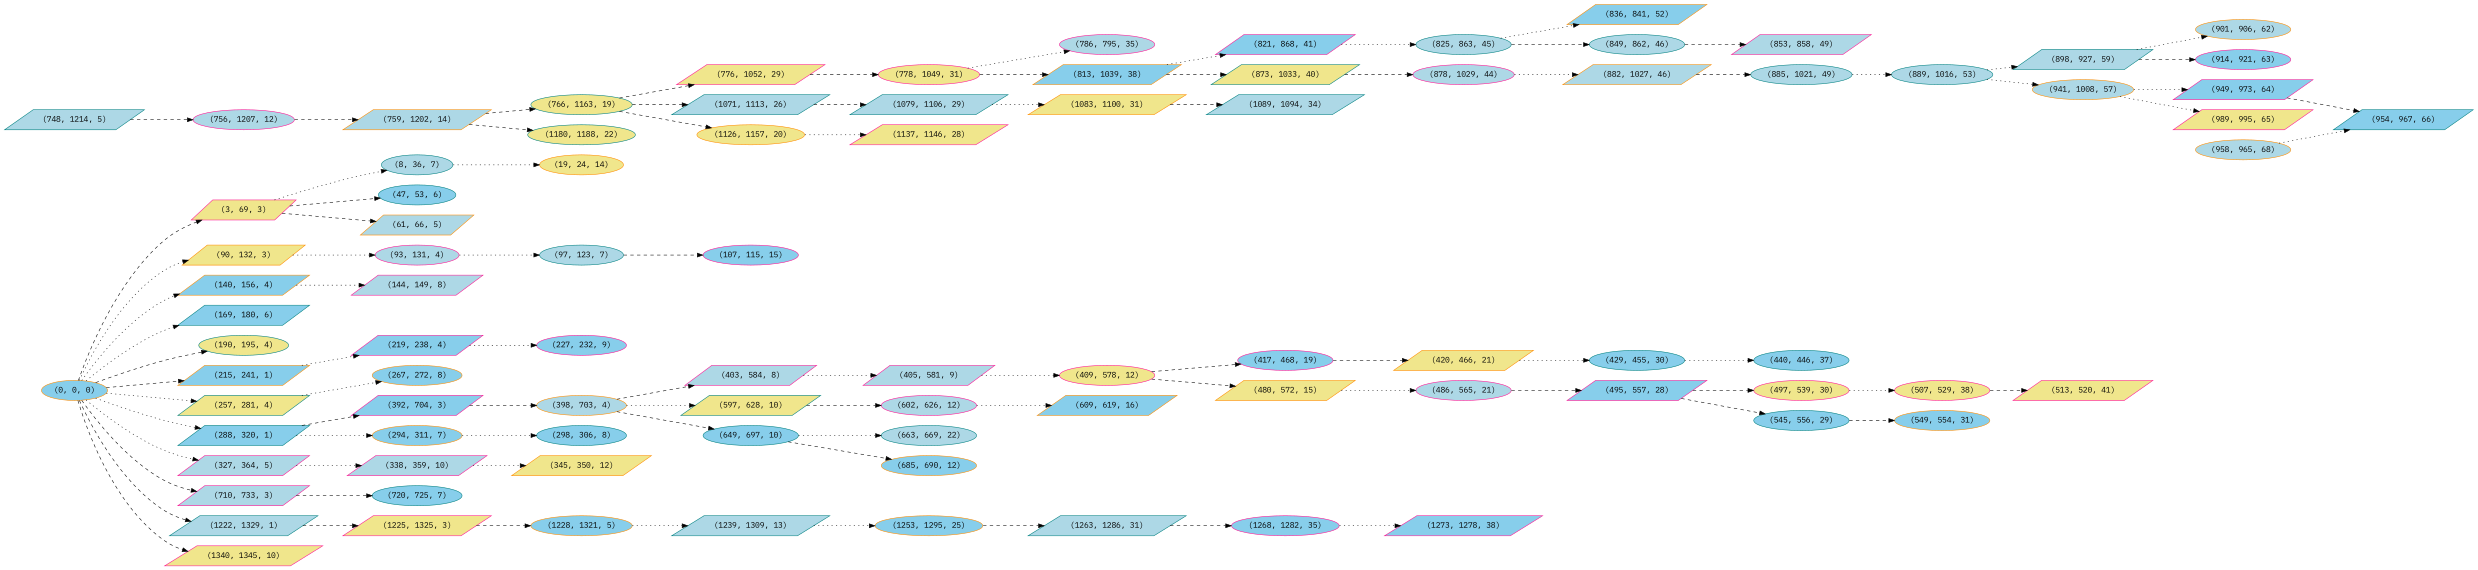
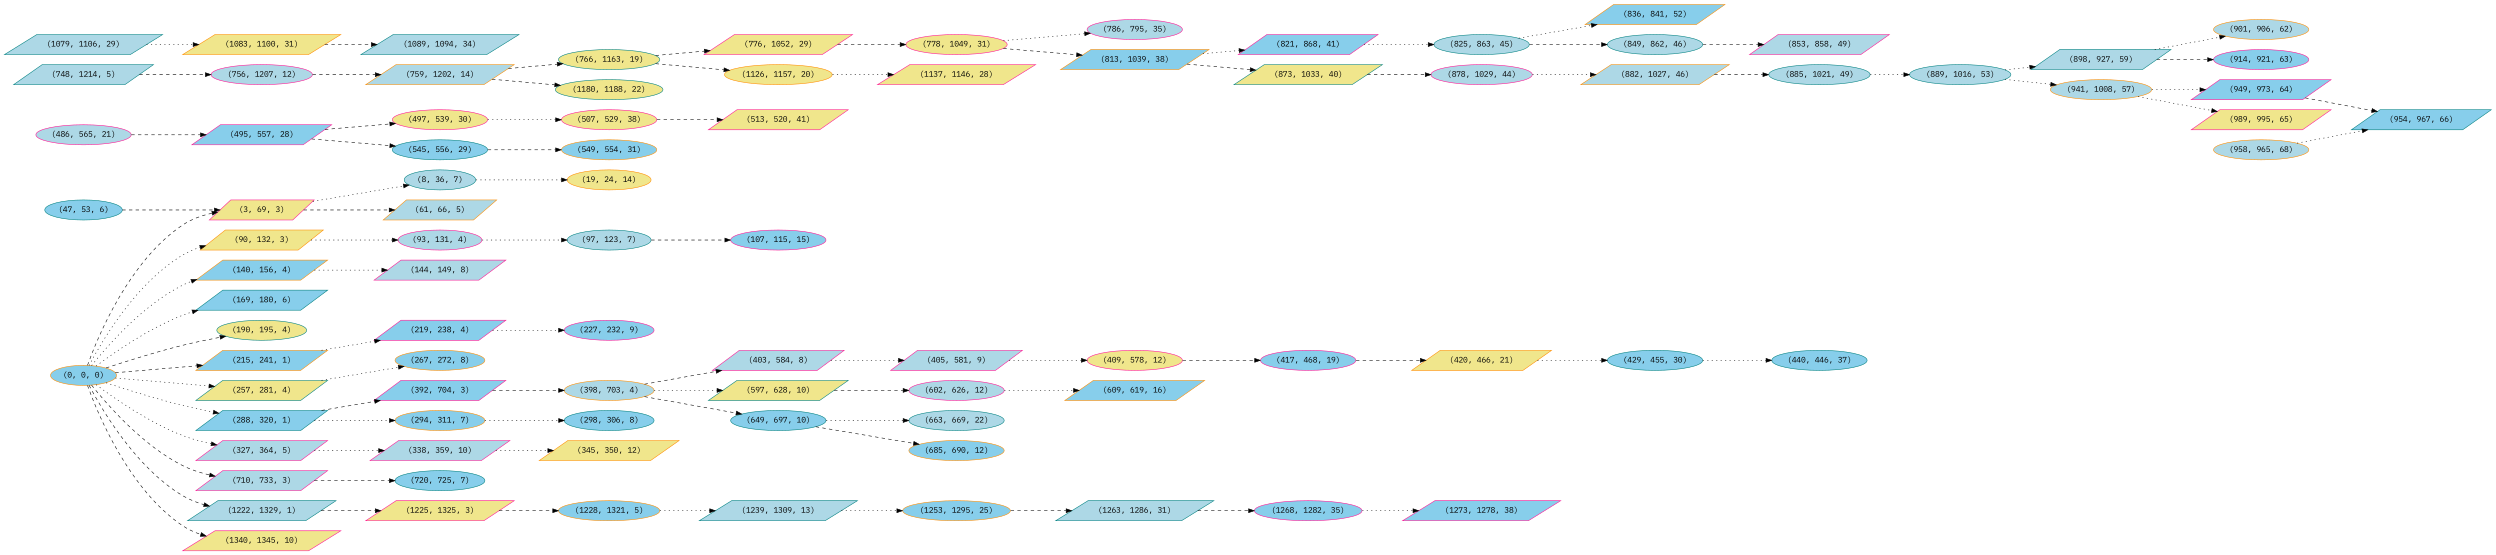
node "(1071, 1113, 26)": removed
edge "(3, 69, 3)" -> "(47, 53, 6)": reversed
node "(480, 572, 15)": removed
